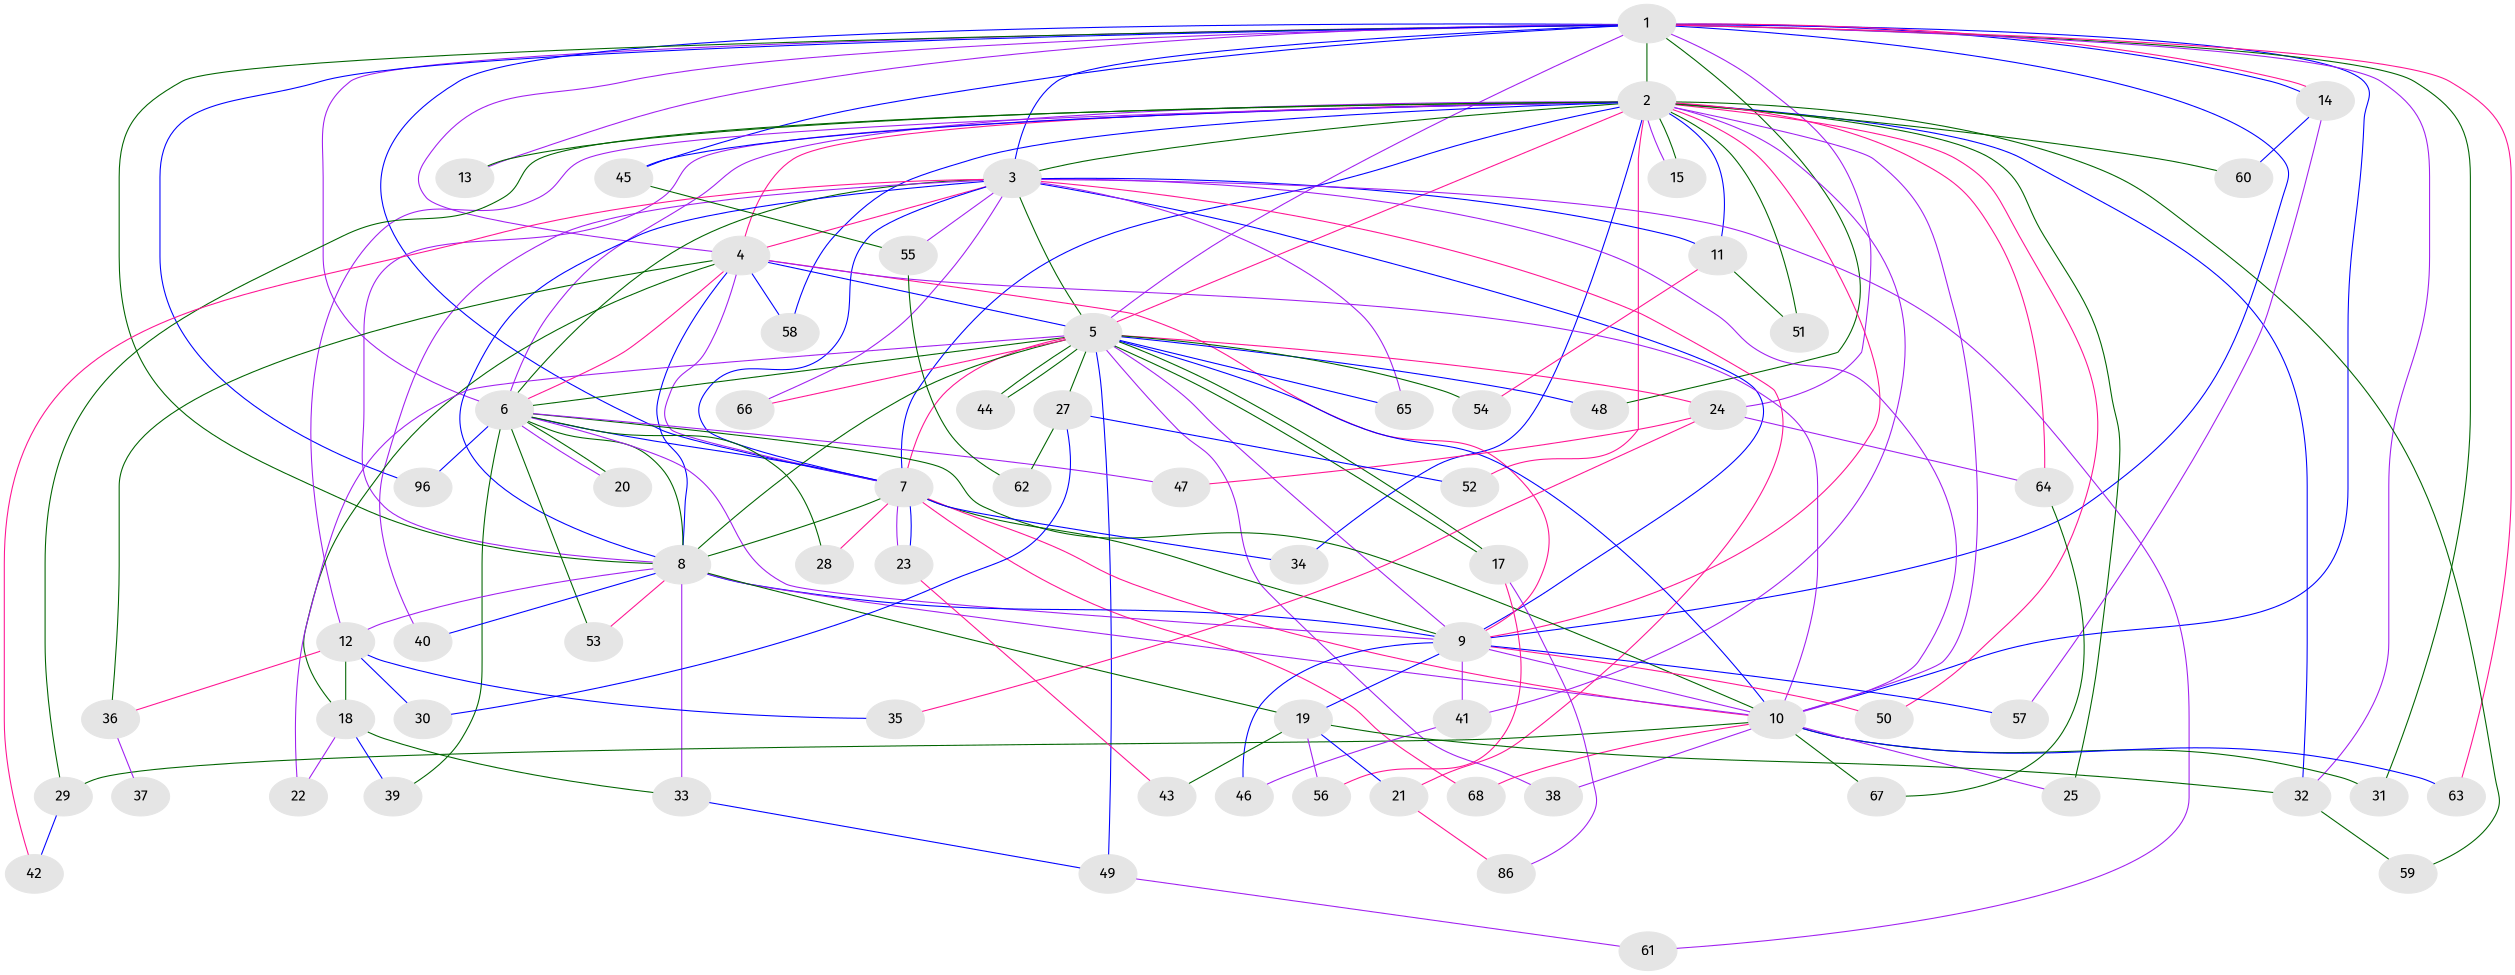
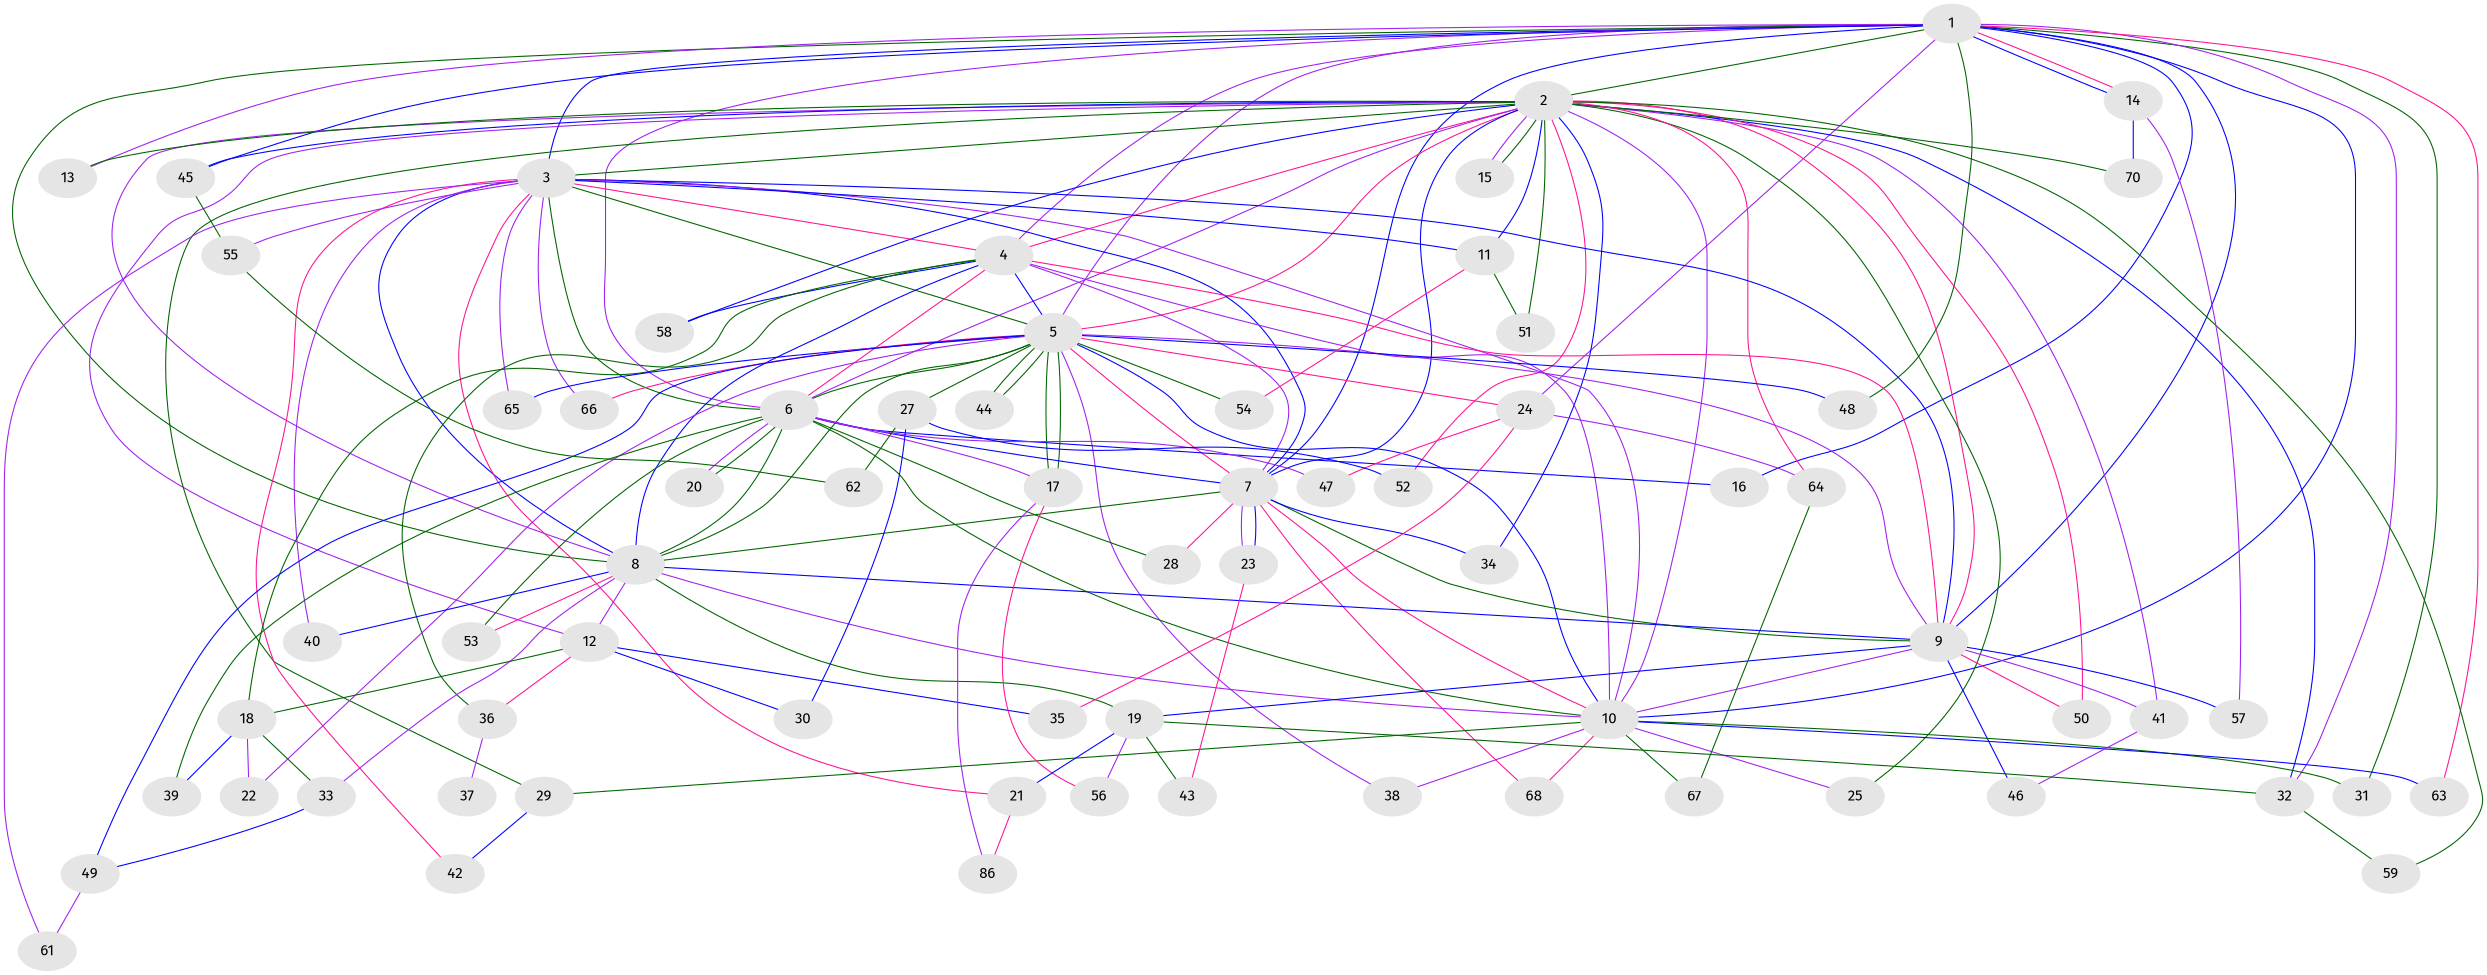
node "60": label "60" -> "70"
node "96": label "96" -> "16"
edge "6" -- "9": now "6" -- "17"
